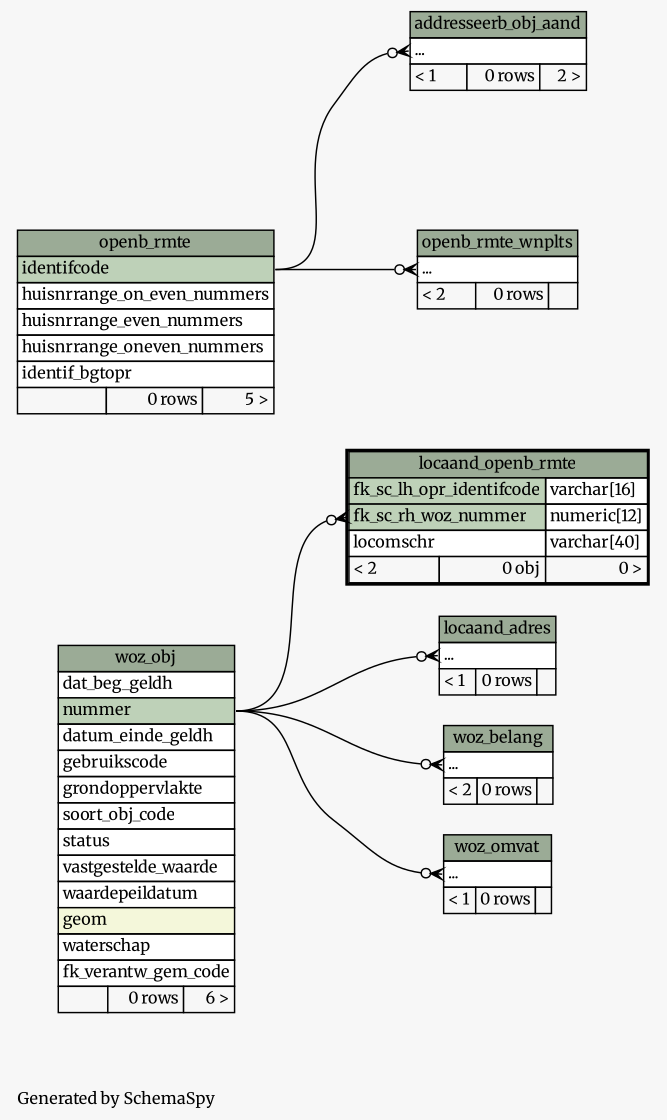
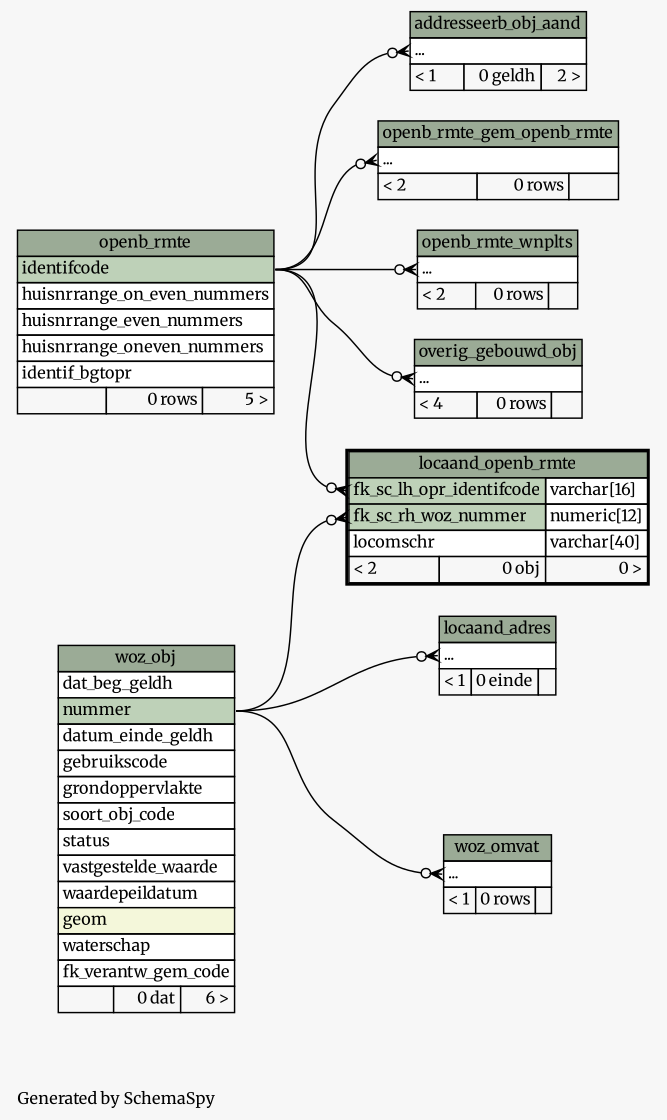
node "addresseerb_obj_aand": text "0 rows" -> "0 geldh"
node "openb_rmte_gem_openb_rmte": added
edge "openb_rmte" -> "locaand_openb_rmte": added
node "overig_gebouwd_obj": added
node "locaand_adres": text "0 rows" -> "0 einde"
node "woz_belang": removed
node "woz_obj": text "0 rows" -> "0 dat"
